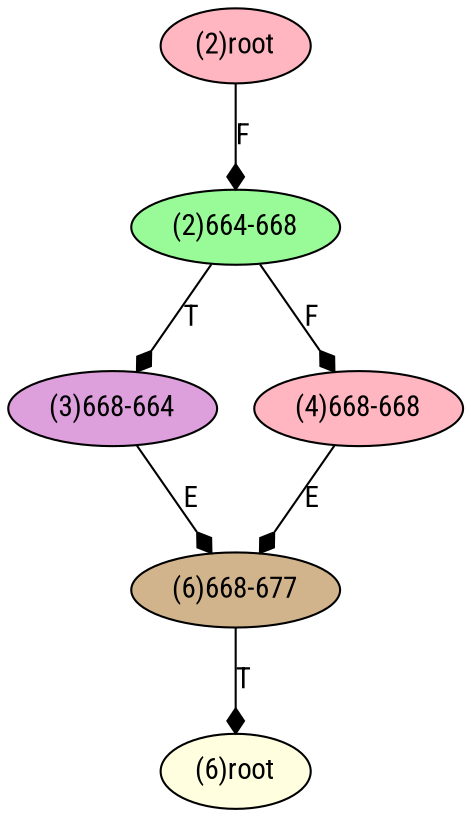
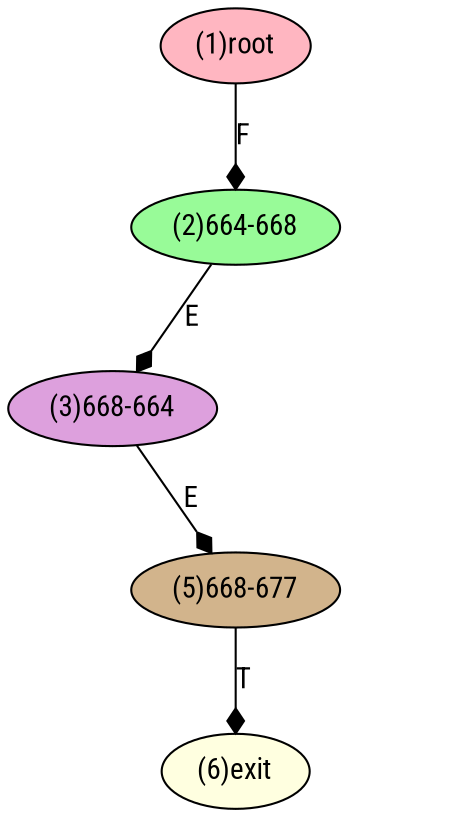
node "(2)root": label "(2)root" -> "(1)root"
edge "(2)664-668" -> "(3)668-664": label "T" -> "E"
node "(4)668-668": removed
node "(6)668-677": label "(6)668-677" -> "(5)668-677"
node "(6)root": label "(6)root" -> "(6)exit"
